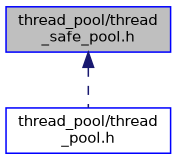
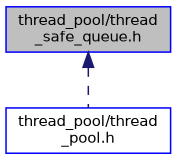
node "thread_pool/thread _safe_pool.h": label "thread_pool/thread _safe_pool.h" -> "thread_pool/thread _safe_queue.h"
